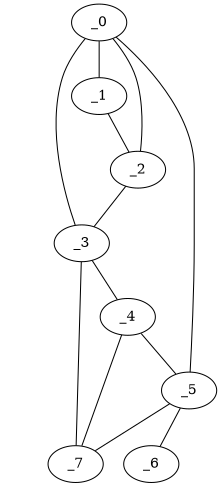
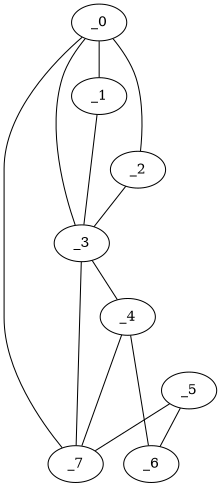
edge "_1" -- "_2": now "_1" -- "_3"
edge "_0" -- "_5": now "_0" -- "_7"
edge "_4" -- "_5": now "_4" -- "_6"
